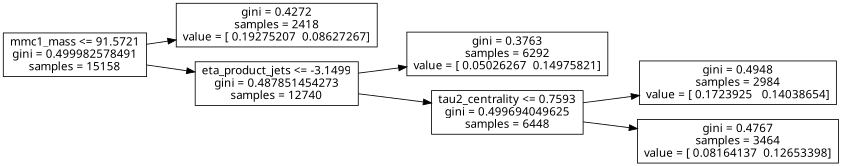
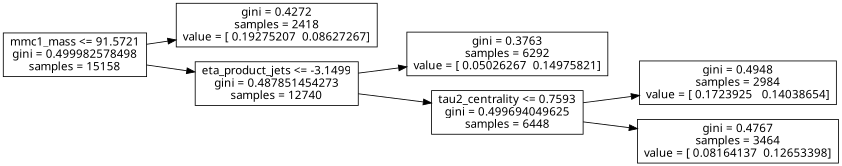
node "mmc1_mass <= 91.5721 gini = 0.499982578491 samples = 15158": label "mmc1_mass <= 91.5721 gini = 0.499982578491 samples = 15158" -> "mmc1_mass <= 91.5721 gini = 0.499982578498 samples = 15158"
